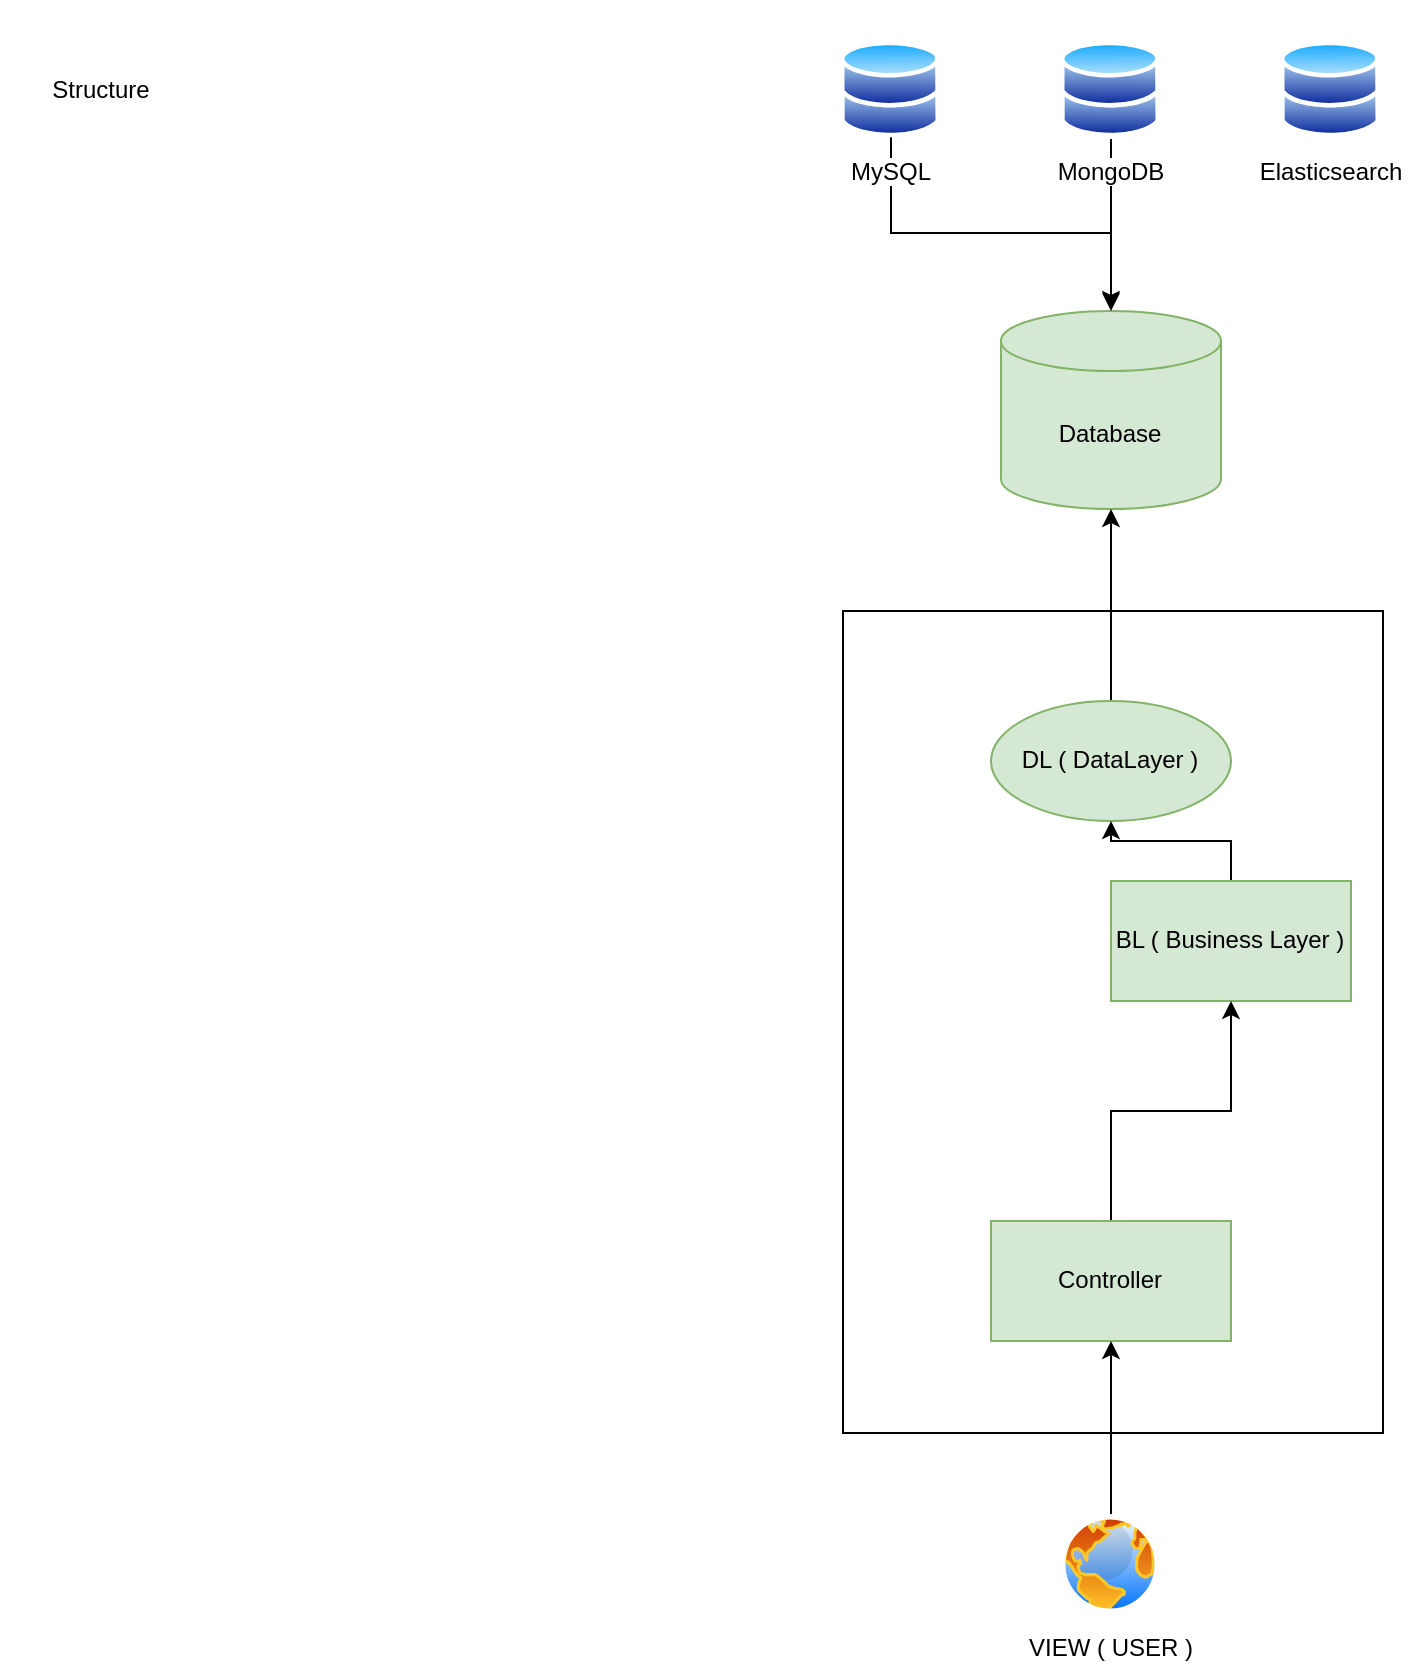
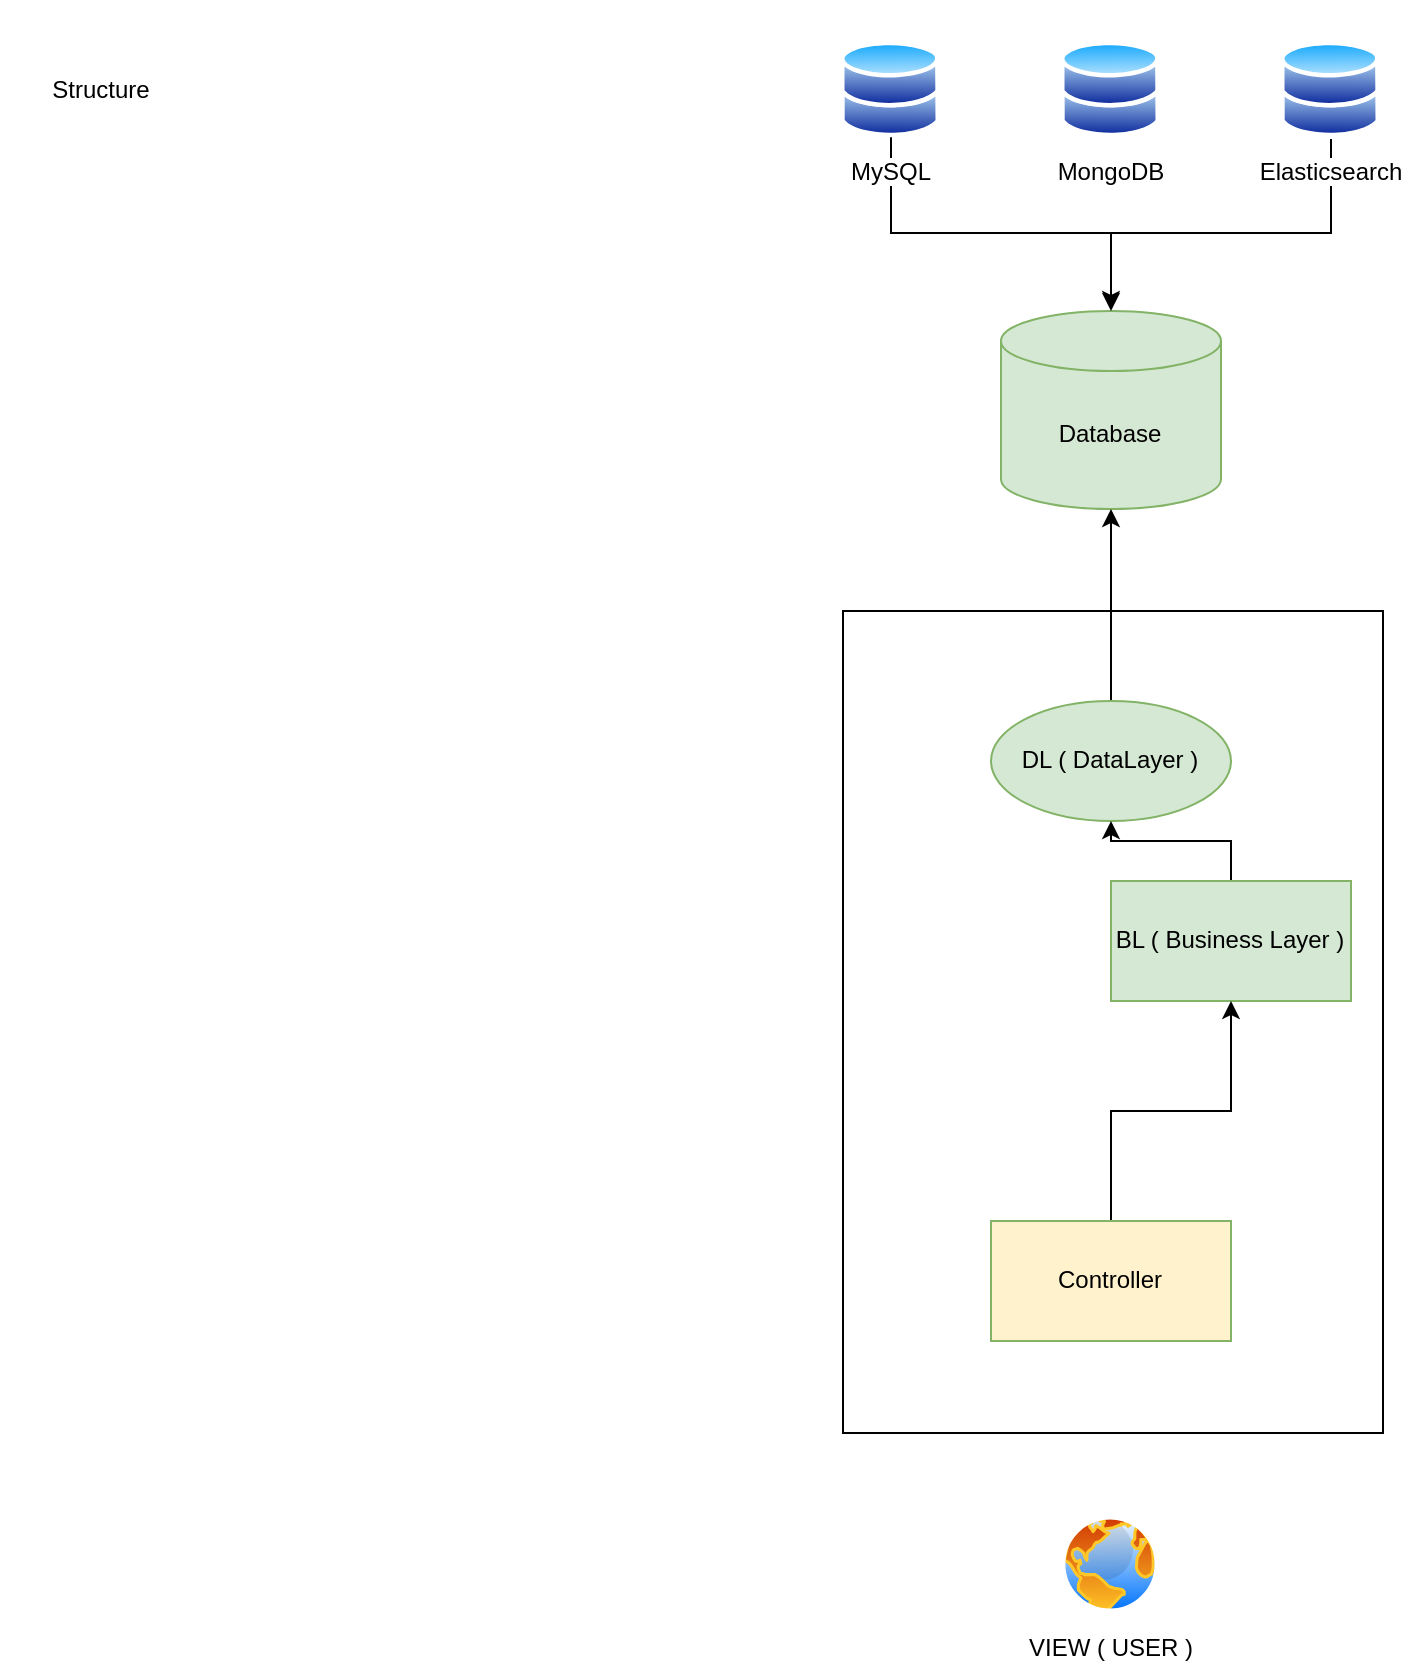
edge "MongoDB" -> "Database": removed
edge "Elasticsearch" -> "Database": added
node "Controller": fillcolor #d5e8d4 -> #fff2cc
edge "VIEW ( USER )" -> "Controller": removed
